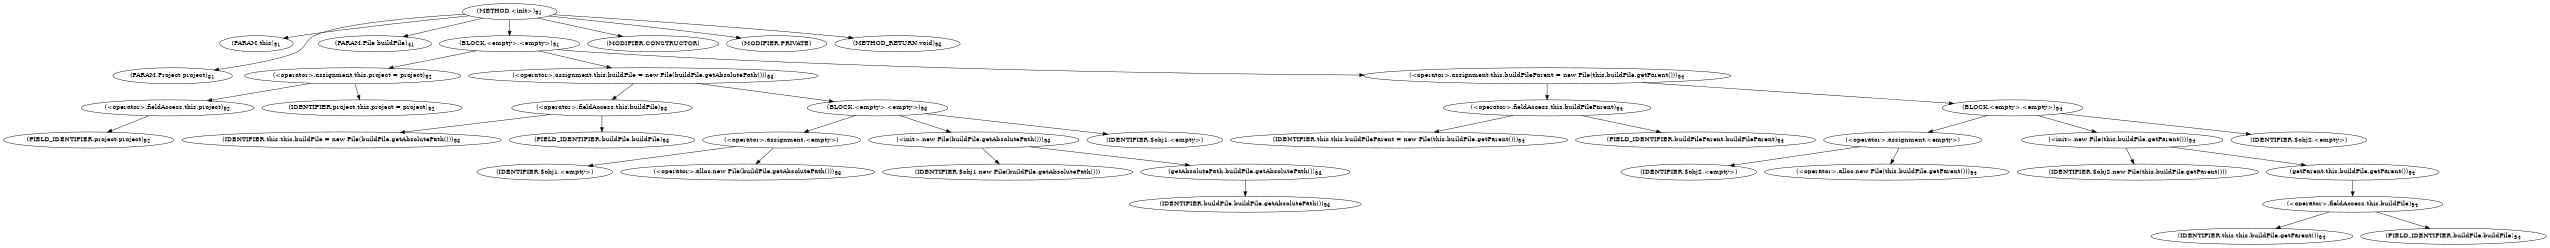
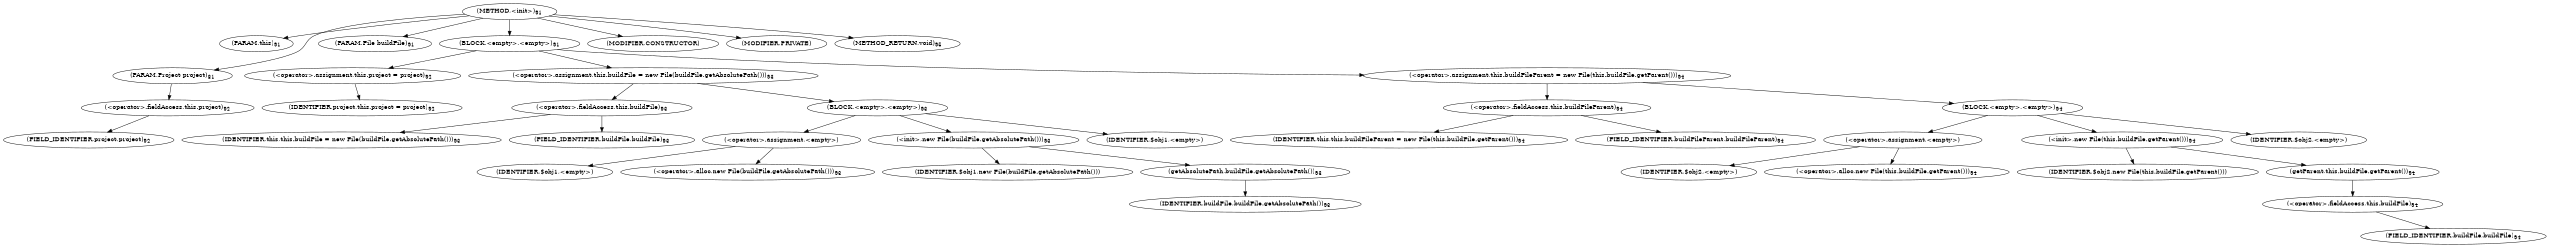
node "(PARAM,File buildFile)": text "41" -> "91"
edge "(<operator>.assignment,this.project = project)" -> "(<operator>.fieldAccess,this.project)": now "(PARAM,Project project)" -> "(<operator>.fieldAccess,this.project)"
node "(IDENTIFIER,this,this.buildFile.getParent())": removed
